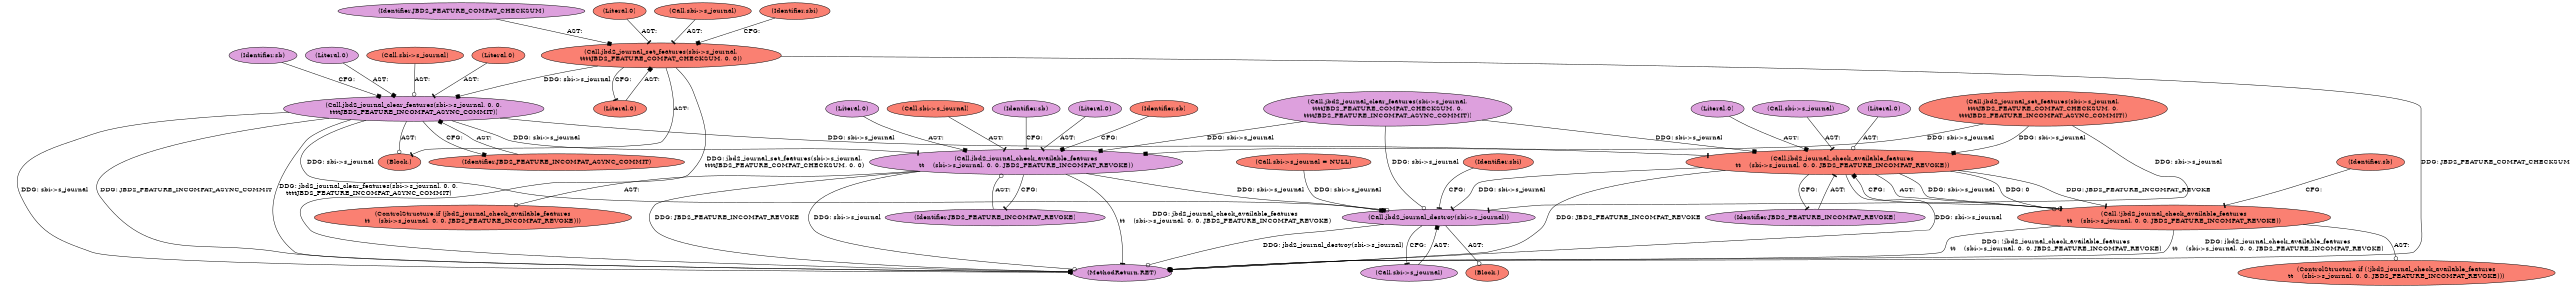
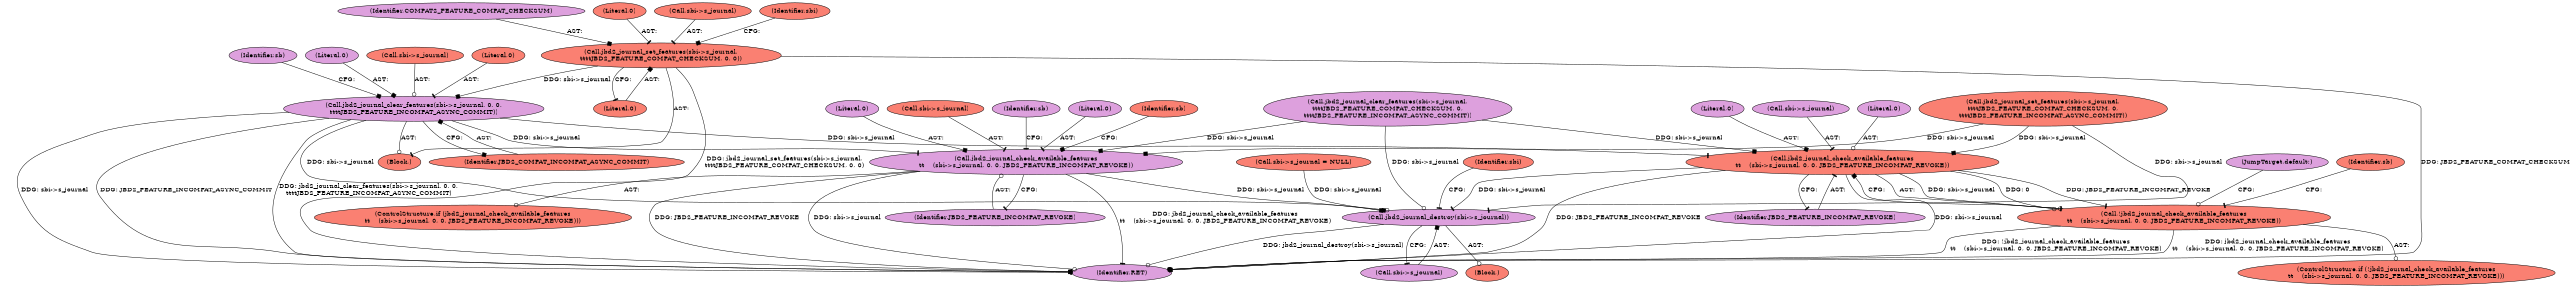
node "(Identifier,JBD2_FEATURE_COMPAT_CHECKSUM)": label "(Identifier,JBD2_FEATURE_COMPAT_CHECKSUM)" -> "(Identifier,COMPAT2_FEATURE_COMPAT_CHECKSUM)"
node "(Identifier,JBD2_FEATURE_INCOMPAT_ASYNC_COMMIT)": label "(Identifier,JBD2_FEATURE_INCOMPAT_ASYNC_COMMIT)" -> "(Identifier,JBD2_COMPAT_INCOMPAT_ASYNC_COMMIT)"
node "(JumpTarget,default:)": added
node "(MethodReturn,RET)": label "(MethodReturn,RET)" -> "(Identifier,RET)"
